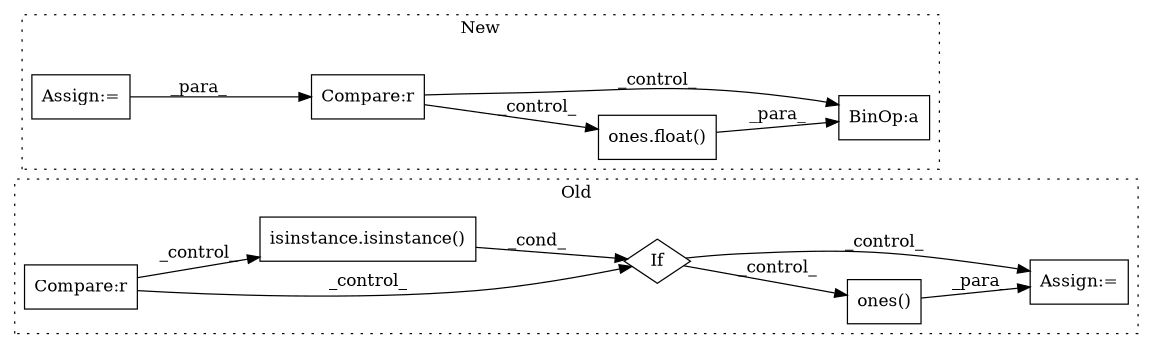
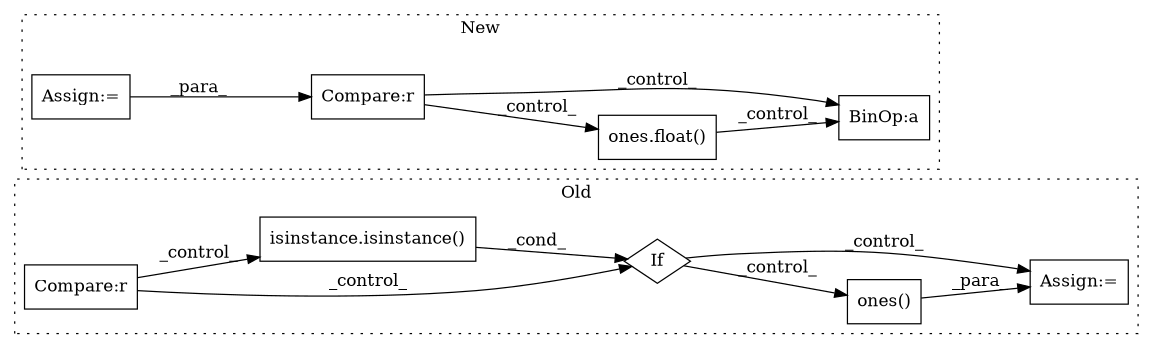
edge "ones.float()" -> "BinOp:a": label "_para_" -> "_control_"
